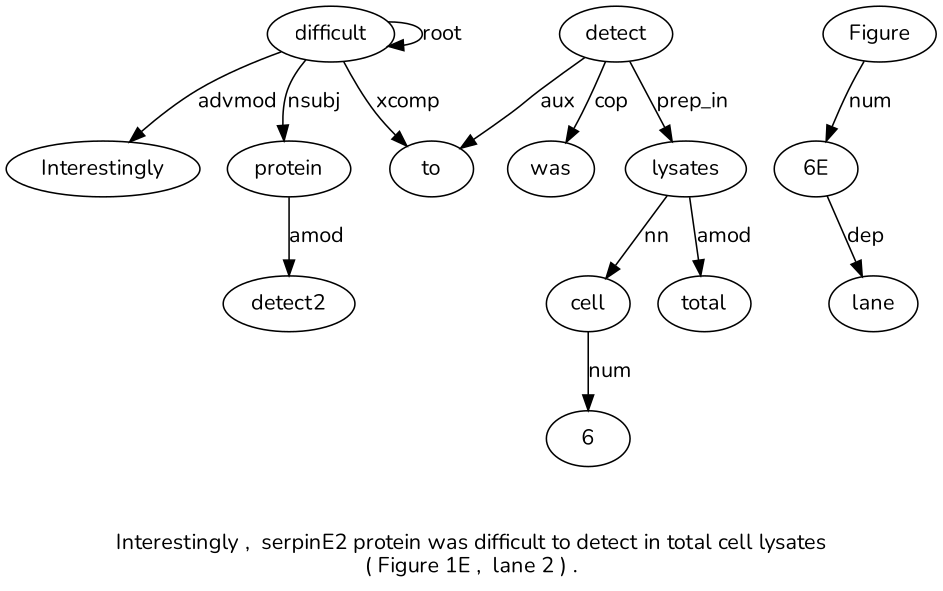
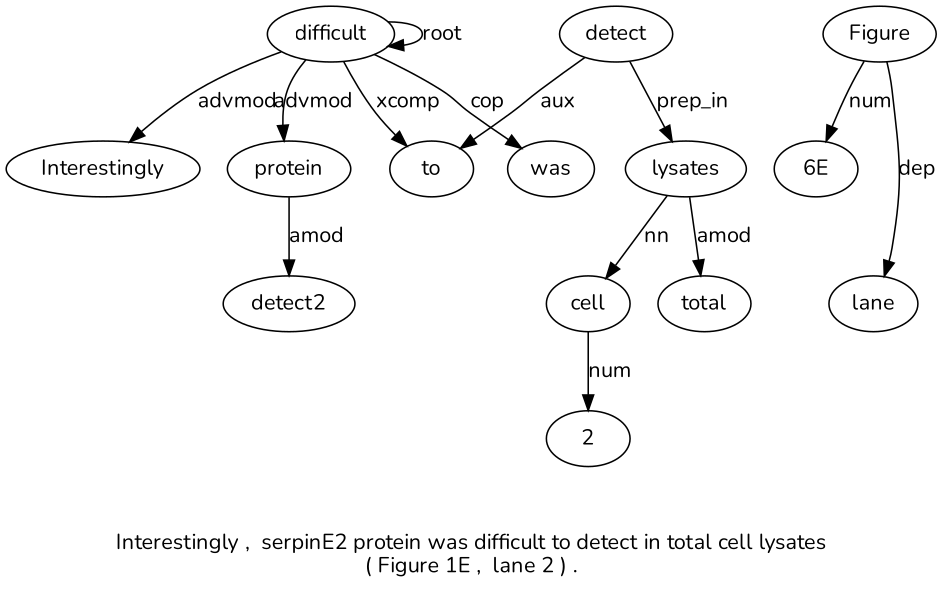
edge "detect" -> "was": now "difficult" -> "was"
edge "difficult" -> "protein": label "nsubj" -> "advmod"
edge "6E" -> "lane": now "Figure" -> "lane"
node "6": label "6" -> "2"
